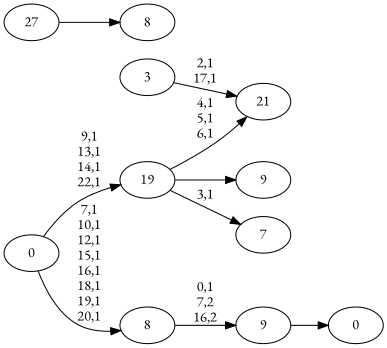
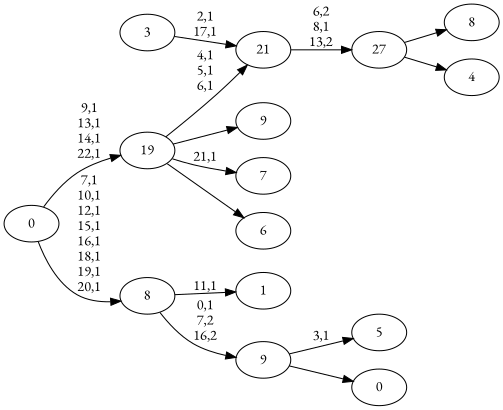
edge "21" -> "27": added, label "6,2 8,1 13,2"
node "4": added
edge "19" -> "7": label "3,1" -> "21,1"
node "6": added
node "1": added
node "5": added
